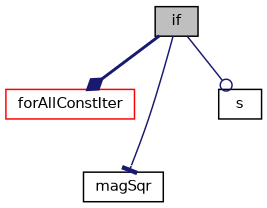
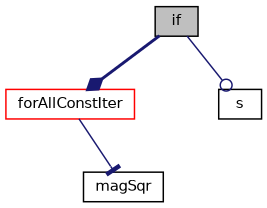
edge "if" -> "magSqr": now "forAllConstIter" -> "magSqr"
